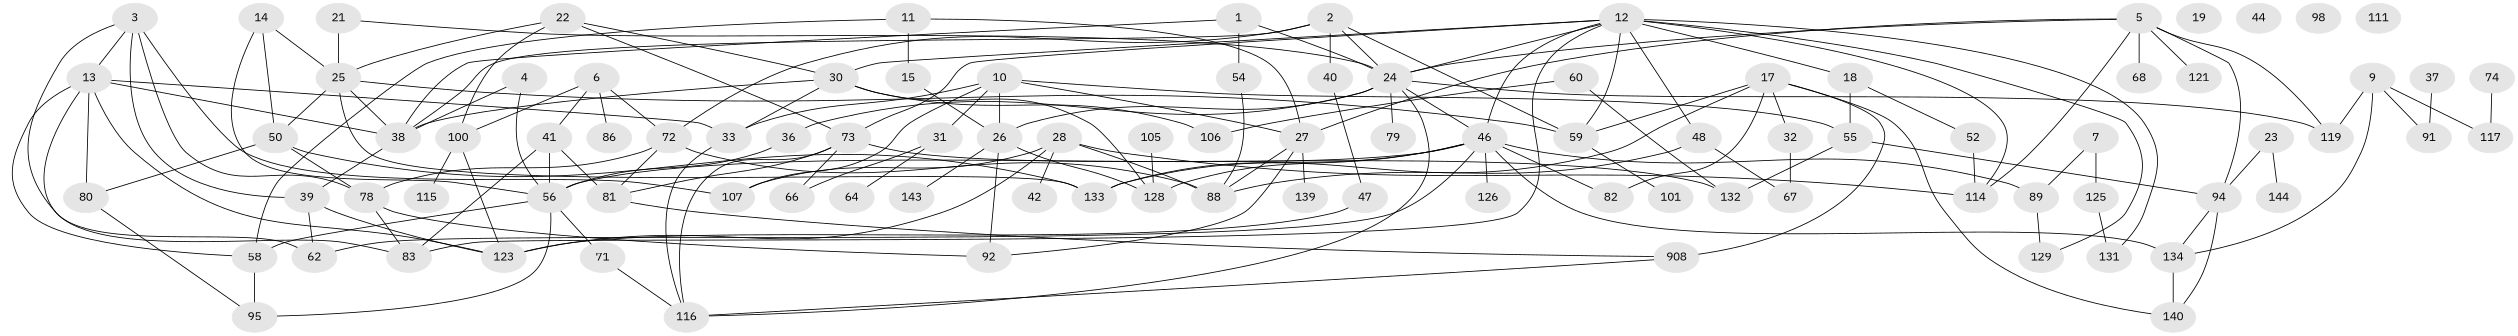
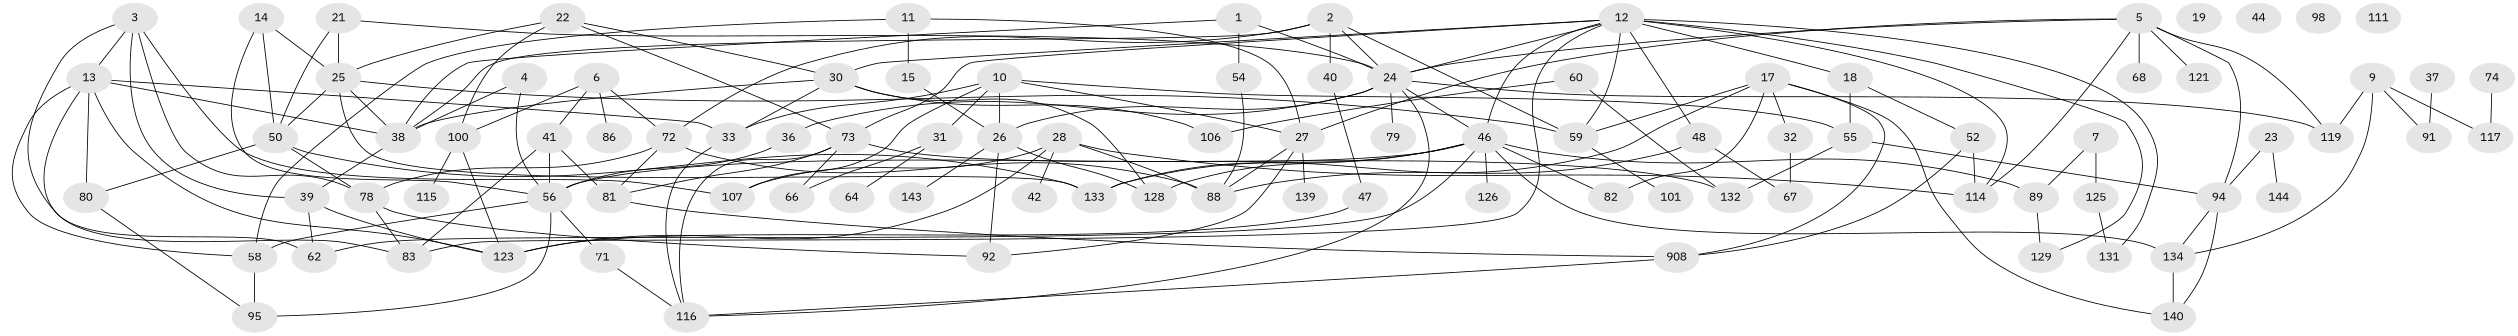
edge "21" -- "50": added
node "105": removed
edge "52" -- "908": added
